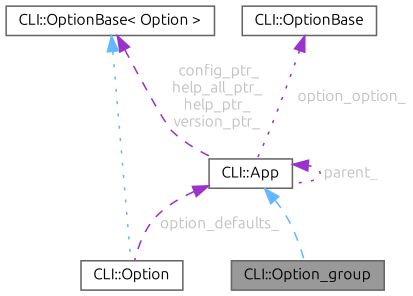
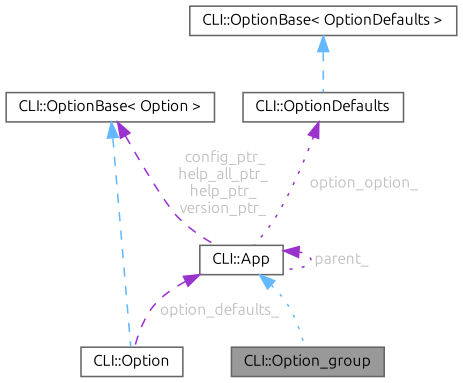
node "CLI::OptionBase": label "CLI::OptionBase" -> "CLI::OptionDefaults"
node "CLI::OptionBase< OptionDefaults >": added
edge "CLI::Option" -> "CLI::OptionBase< Option >": style dotted -> dashed
edge "CLI::Option_group" -> "CLI::App": style dashed -> dotted
